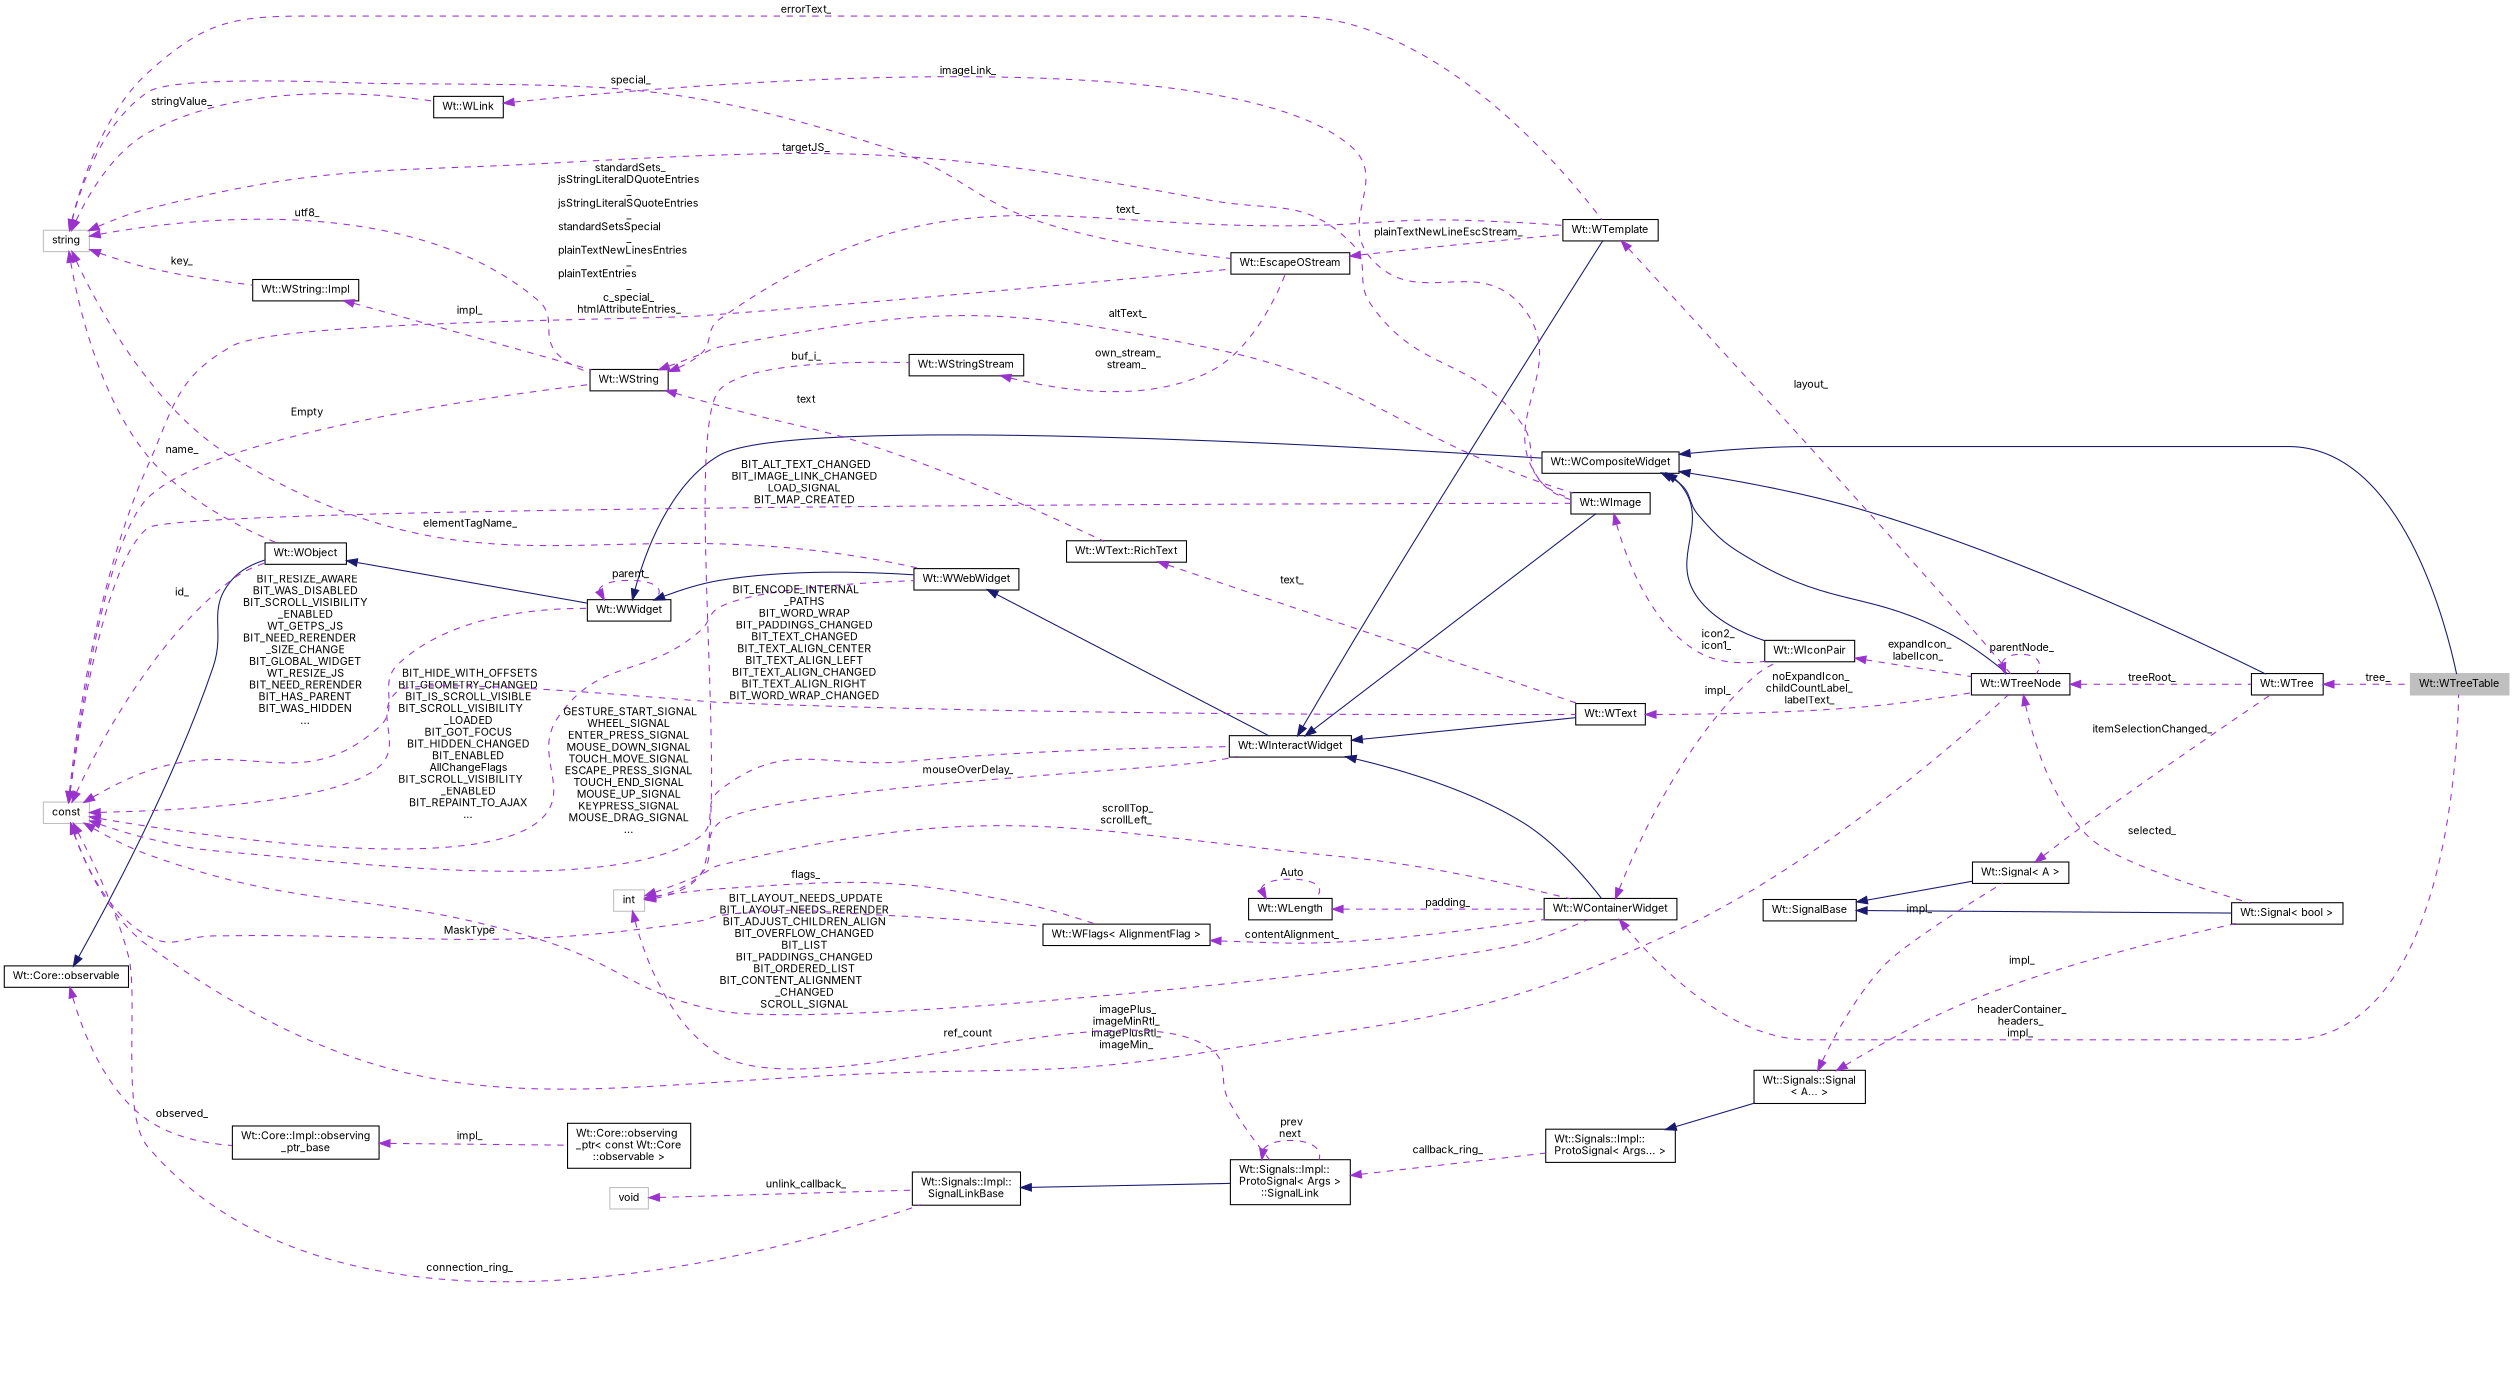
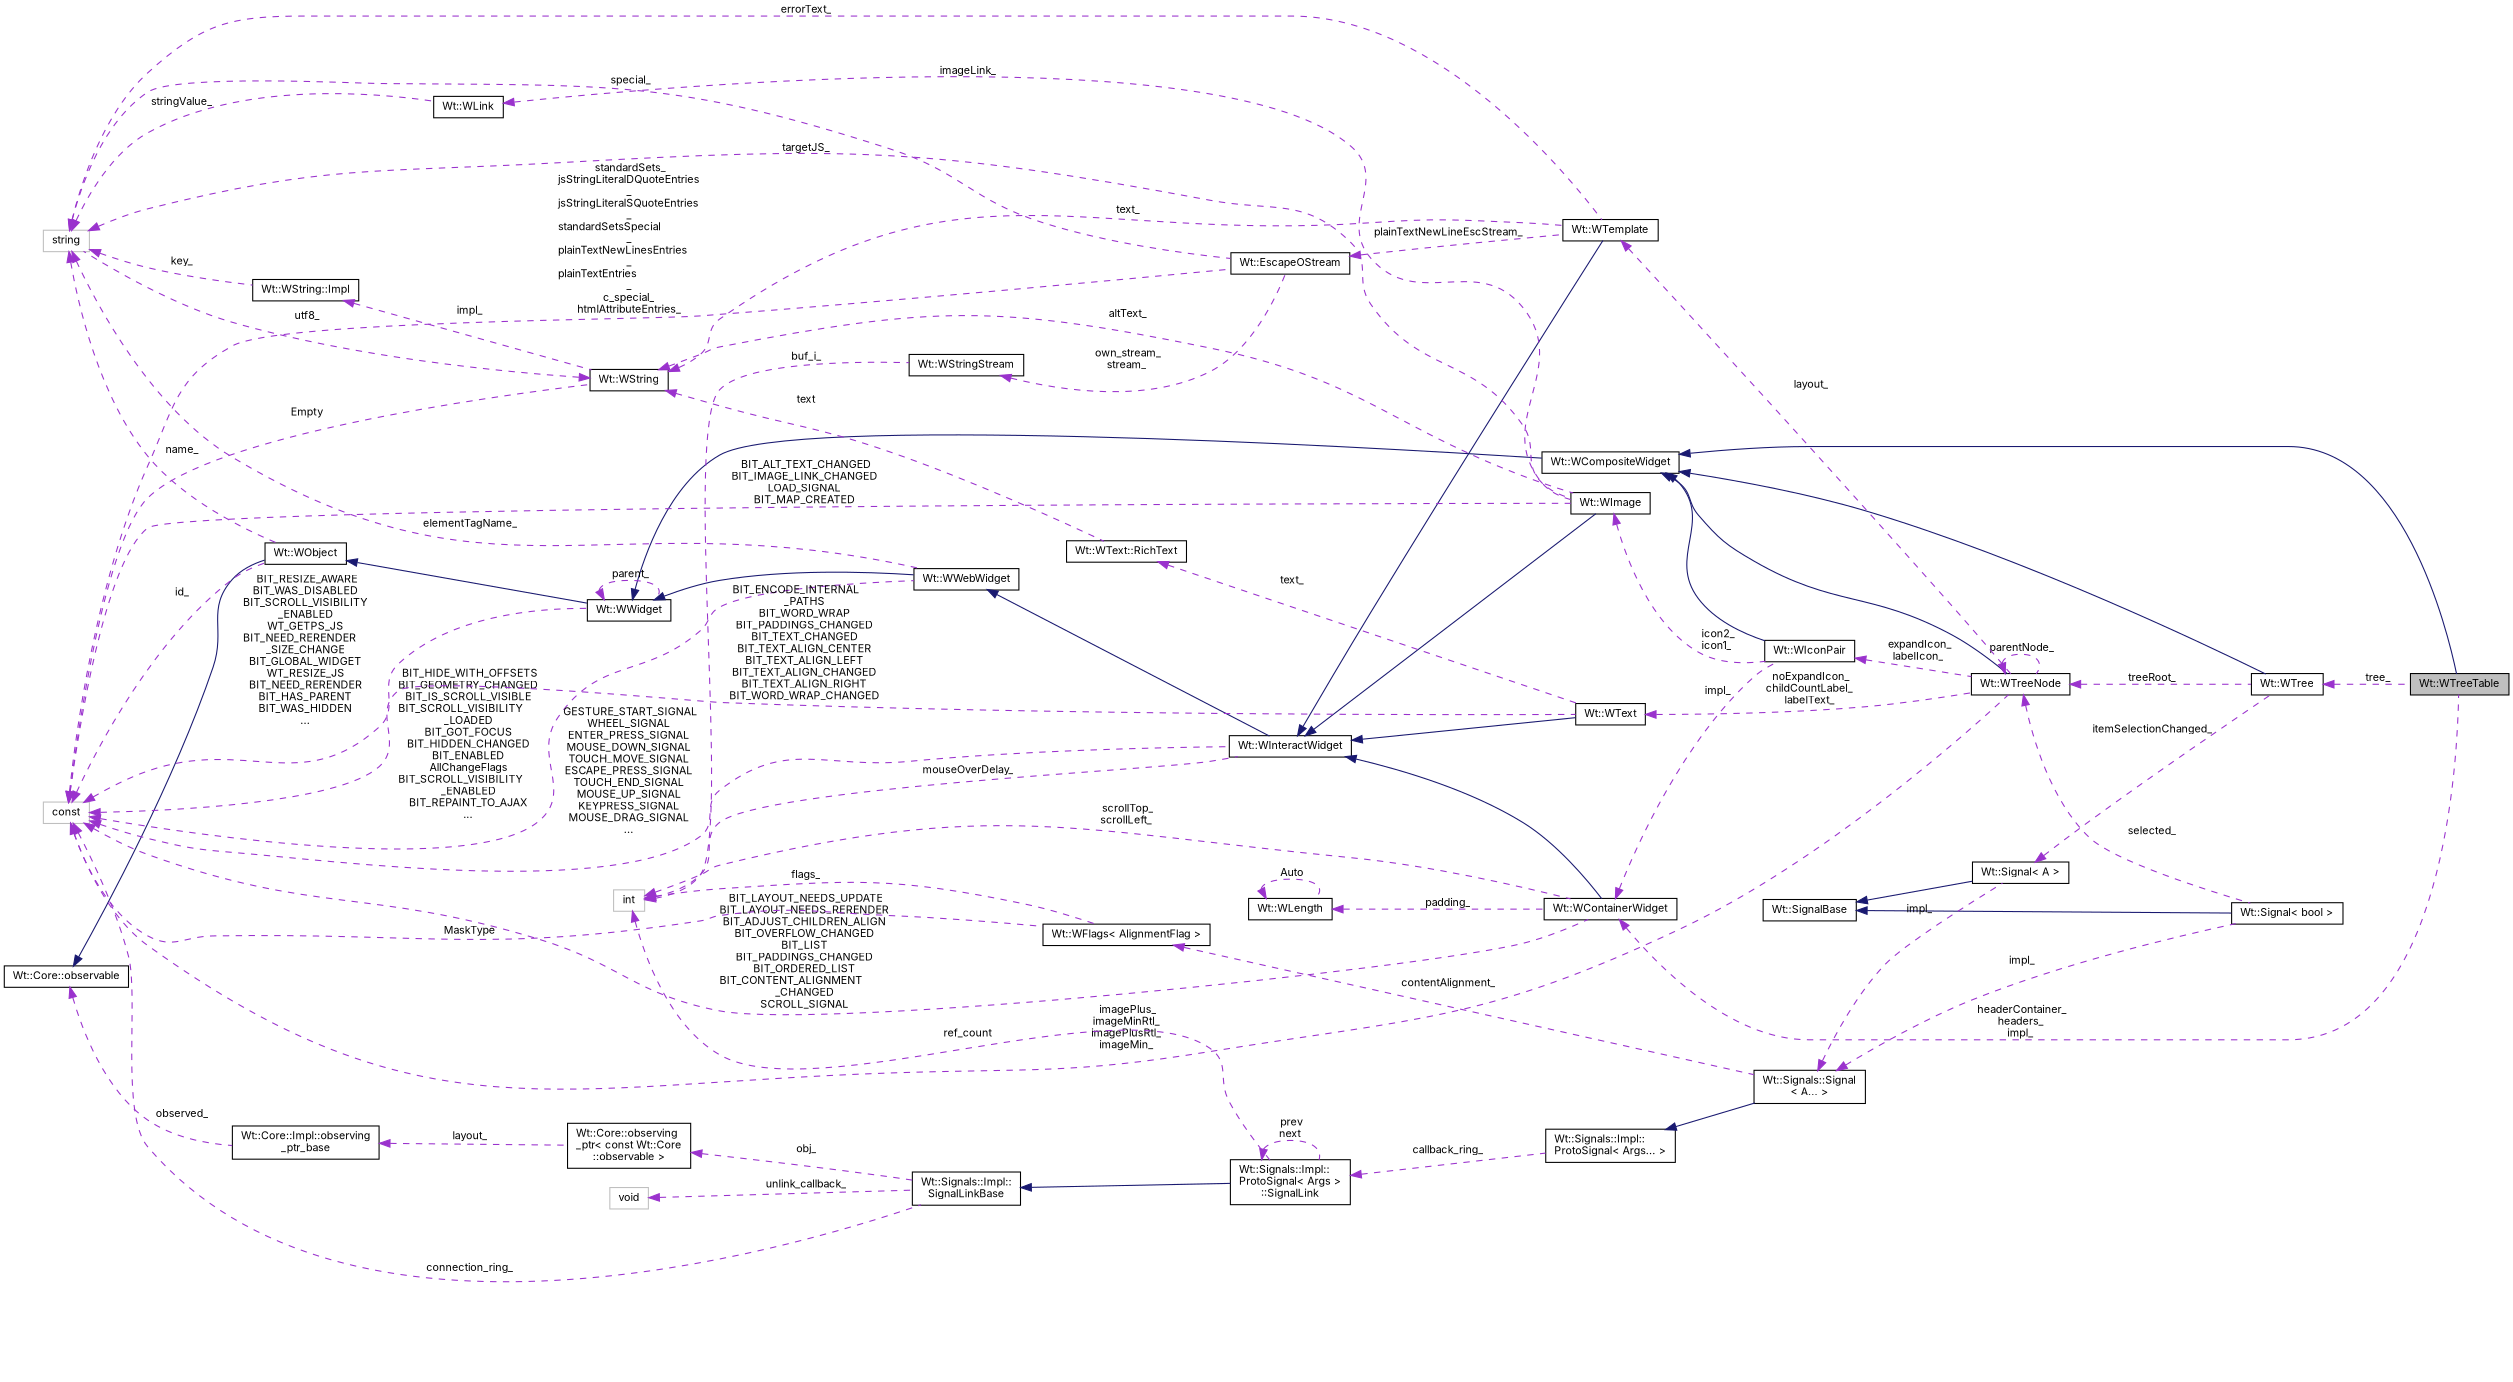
edge "Wt::WString" -> "string": reversed
node "Wt::WTreeTable": color grey75 -> black
edge "Wt::WContainerWidget" -> "Wt::WFlags< AlignmentFlag >": now "Wt::Signals::Signal < A... >" -> "Wt::WFlags< AlignmentFlag >"
edge "Wt::Core::observing _ptr< const Wt::Core ::observable >" -> "Wt::Core::Impl::observing _ptr_base": label " impl_" -> " layout_"
edge "Wt::Signals::Impl:: SignalLinkBase" -> "Wt::Core::observing _ptr< const Wt::Core ::observable >": added, label "obj_"
